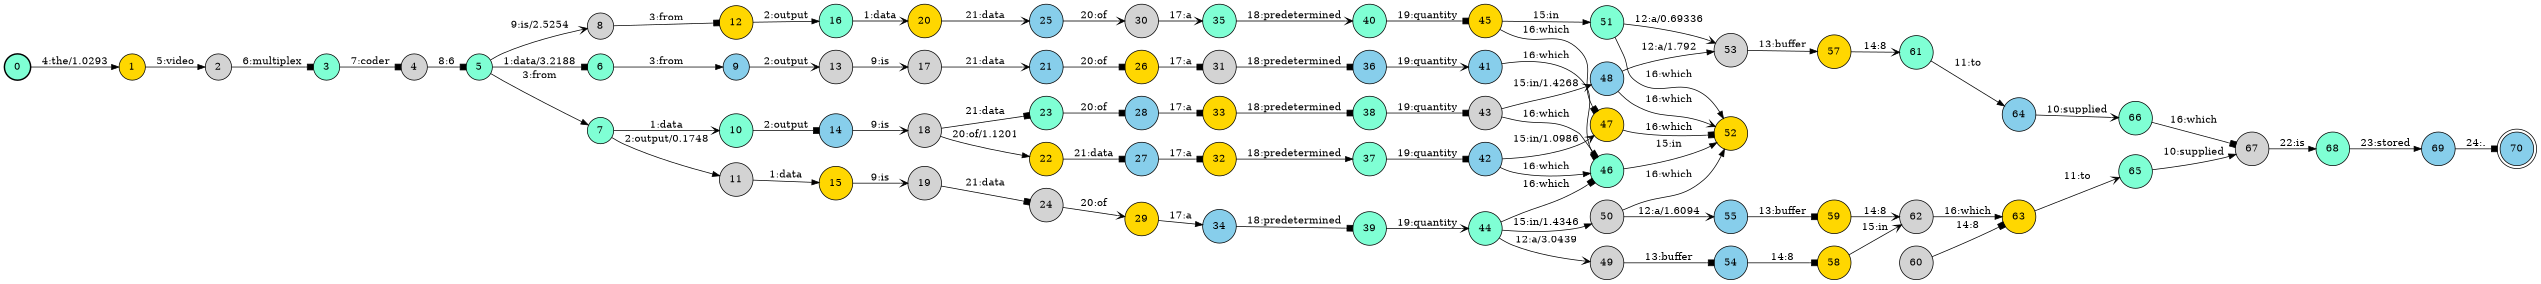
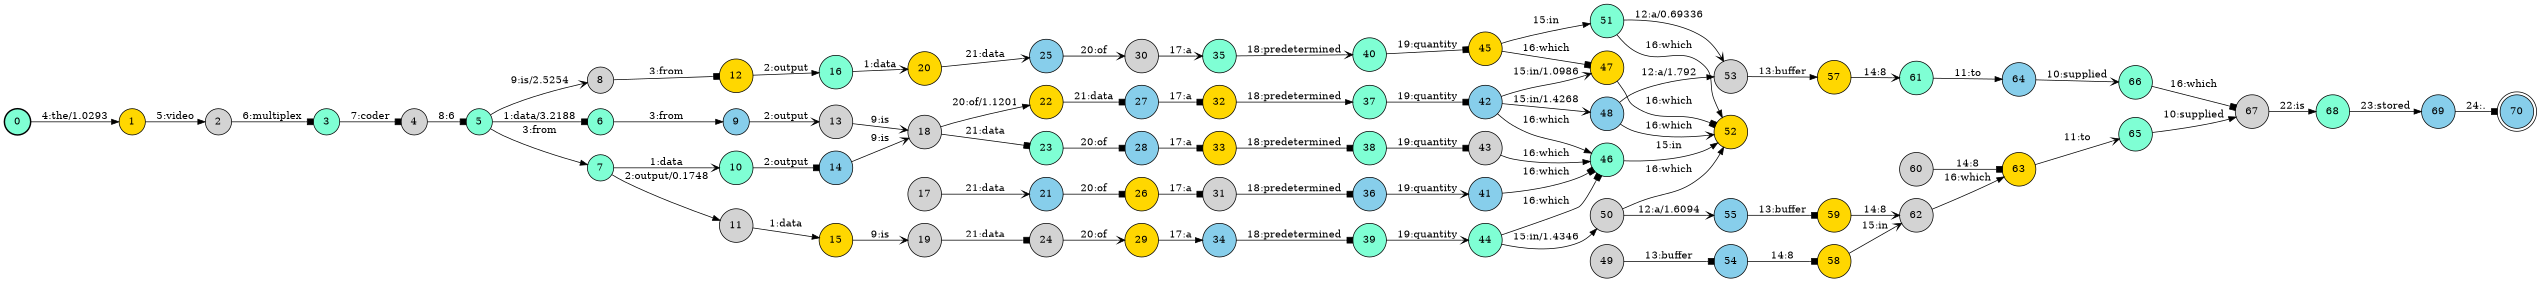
edge "13" -> "17": now "13" -> "18"
edge "43" -> "48": now "42" -> "48"
edge "44" -> "49": removed, label "12:a/3.0439"
